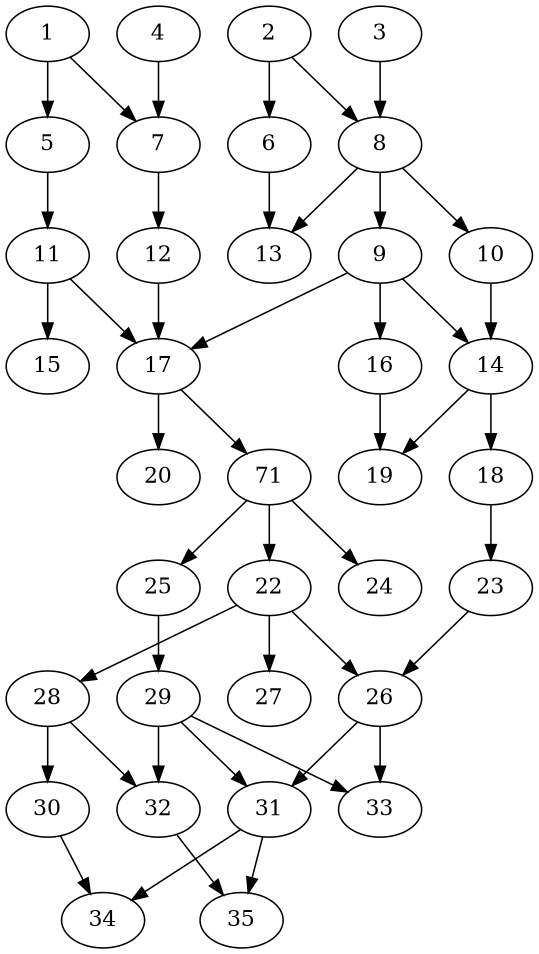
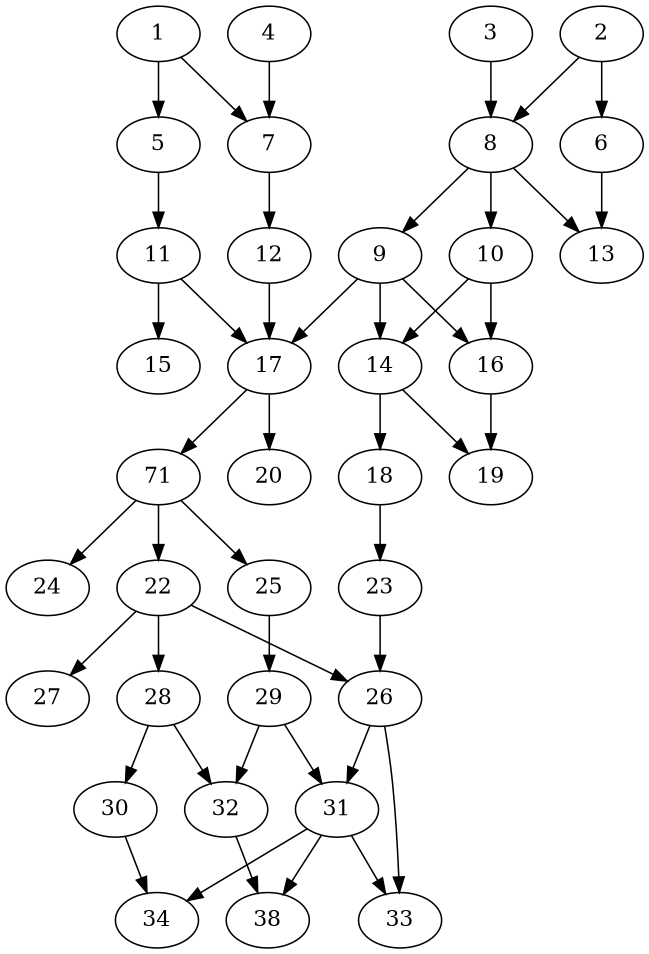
edge "10" -> "16": added
edge "29" -> "33": now "31" -> "33"
node "35": label "35" -> "38"
